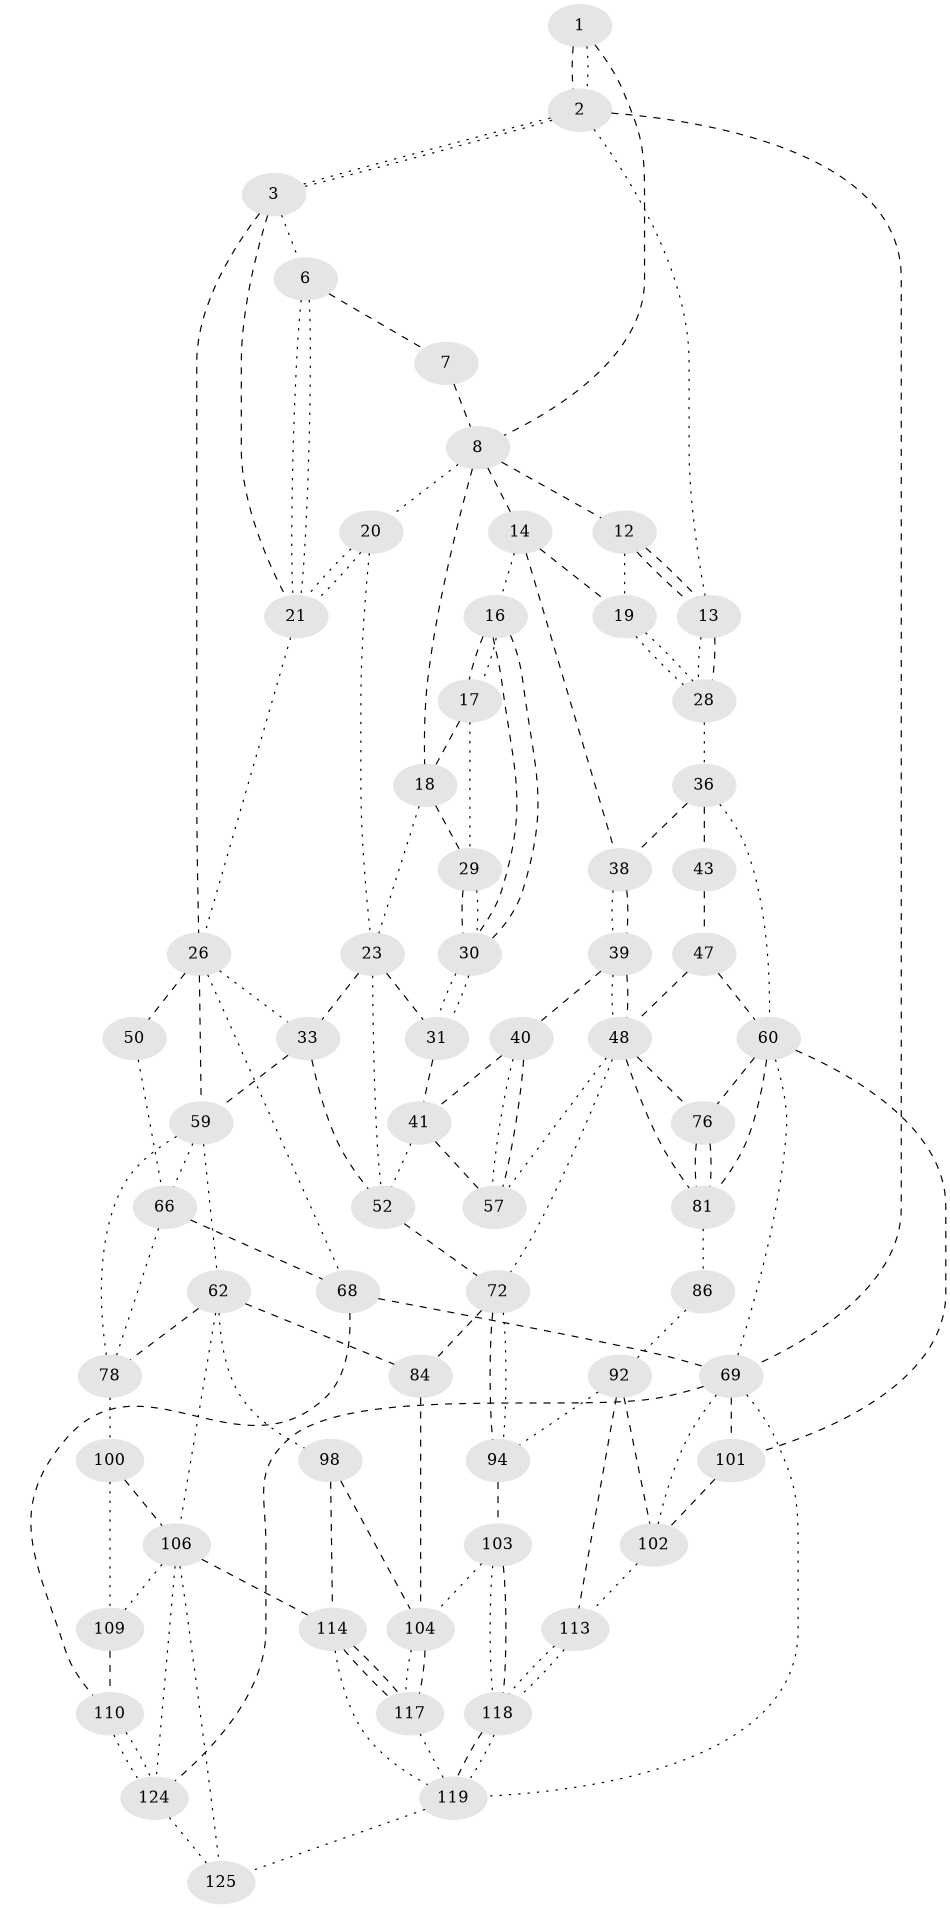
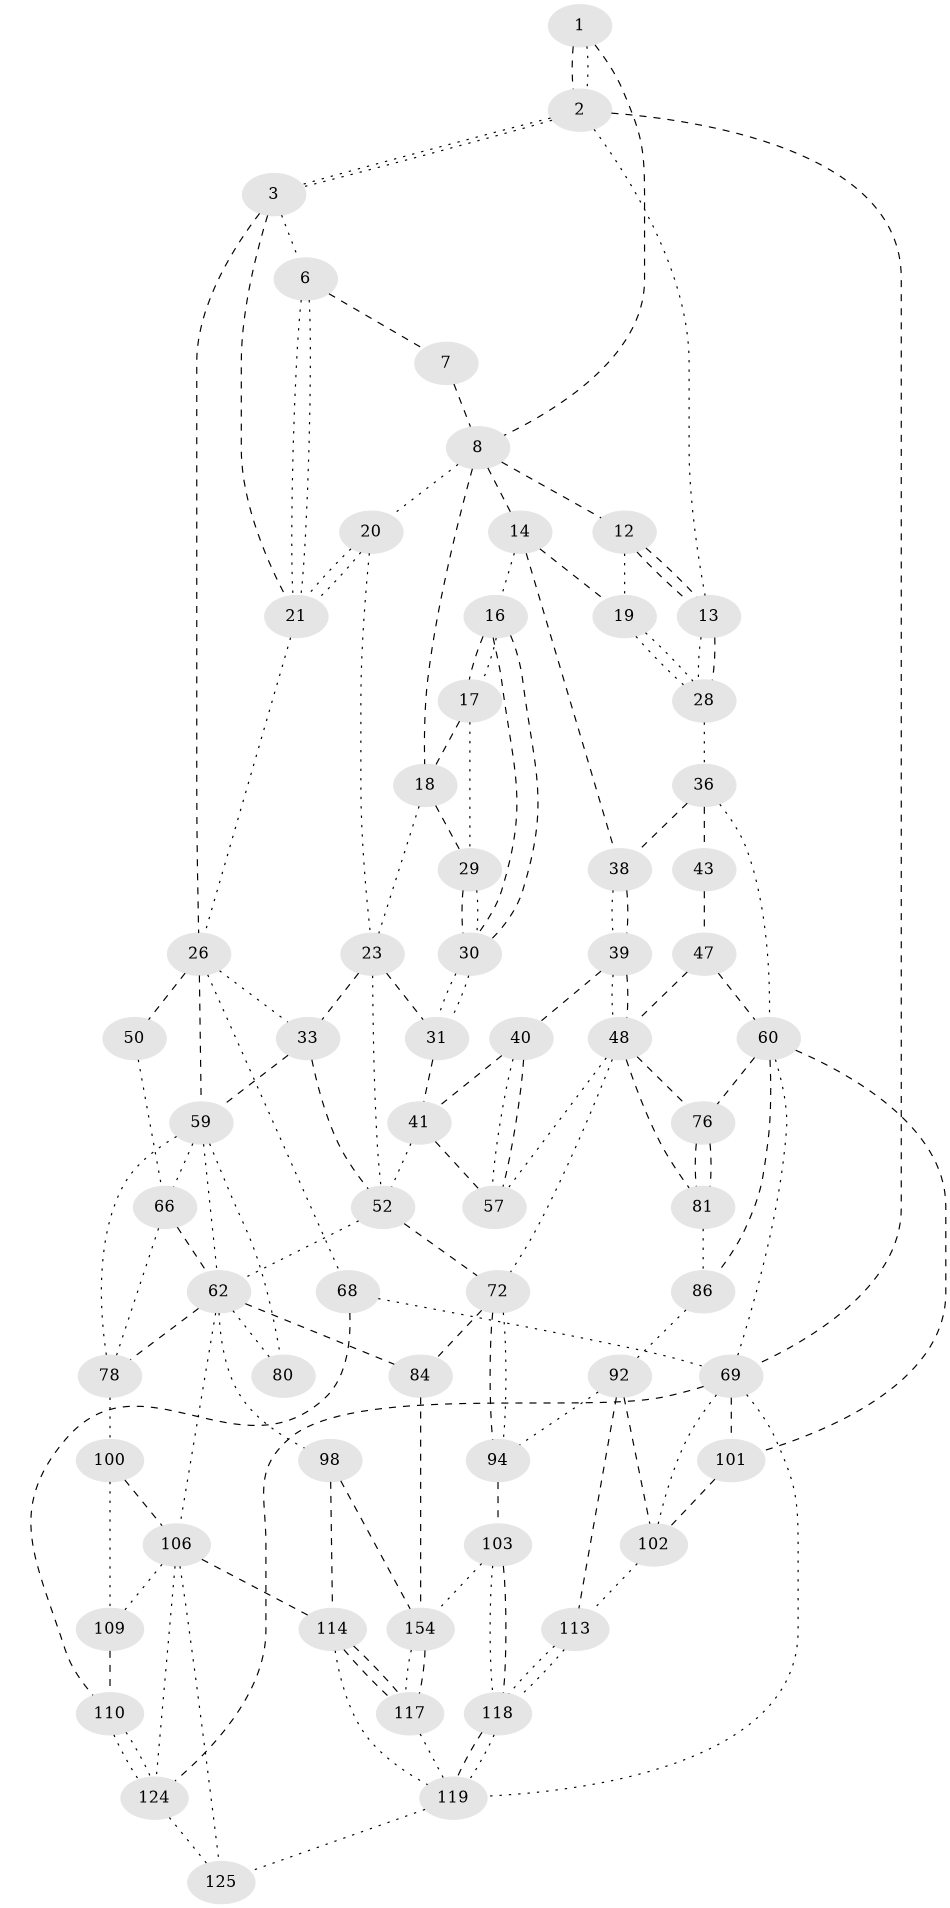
edge "60" -- "81": now "60" -- "86"
edge "66" -- "68": now "66" -- "62"
edge "52" -- "62": added
edge "68" -- "69": style dashed -> dotted
node "80": added
node "104": label "104" -> "154"
